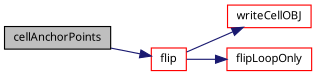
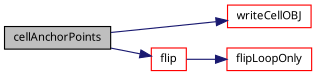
edge "flip" -> "writeCellOBJ": now "cellAnchorPoints" -> "writeCellOBJ"
